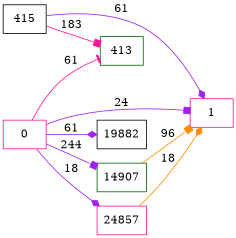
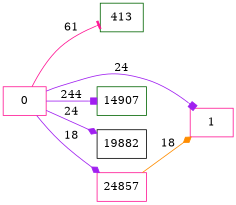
node "415": removed
edge "0" -> "19882": label "61" -> "24"
edge "14907" -> "1": removed, label "96"
